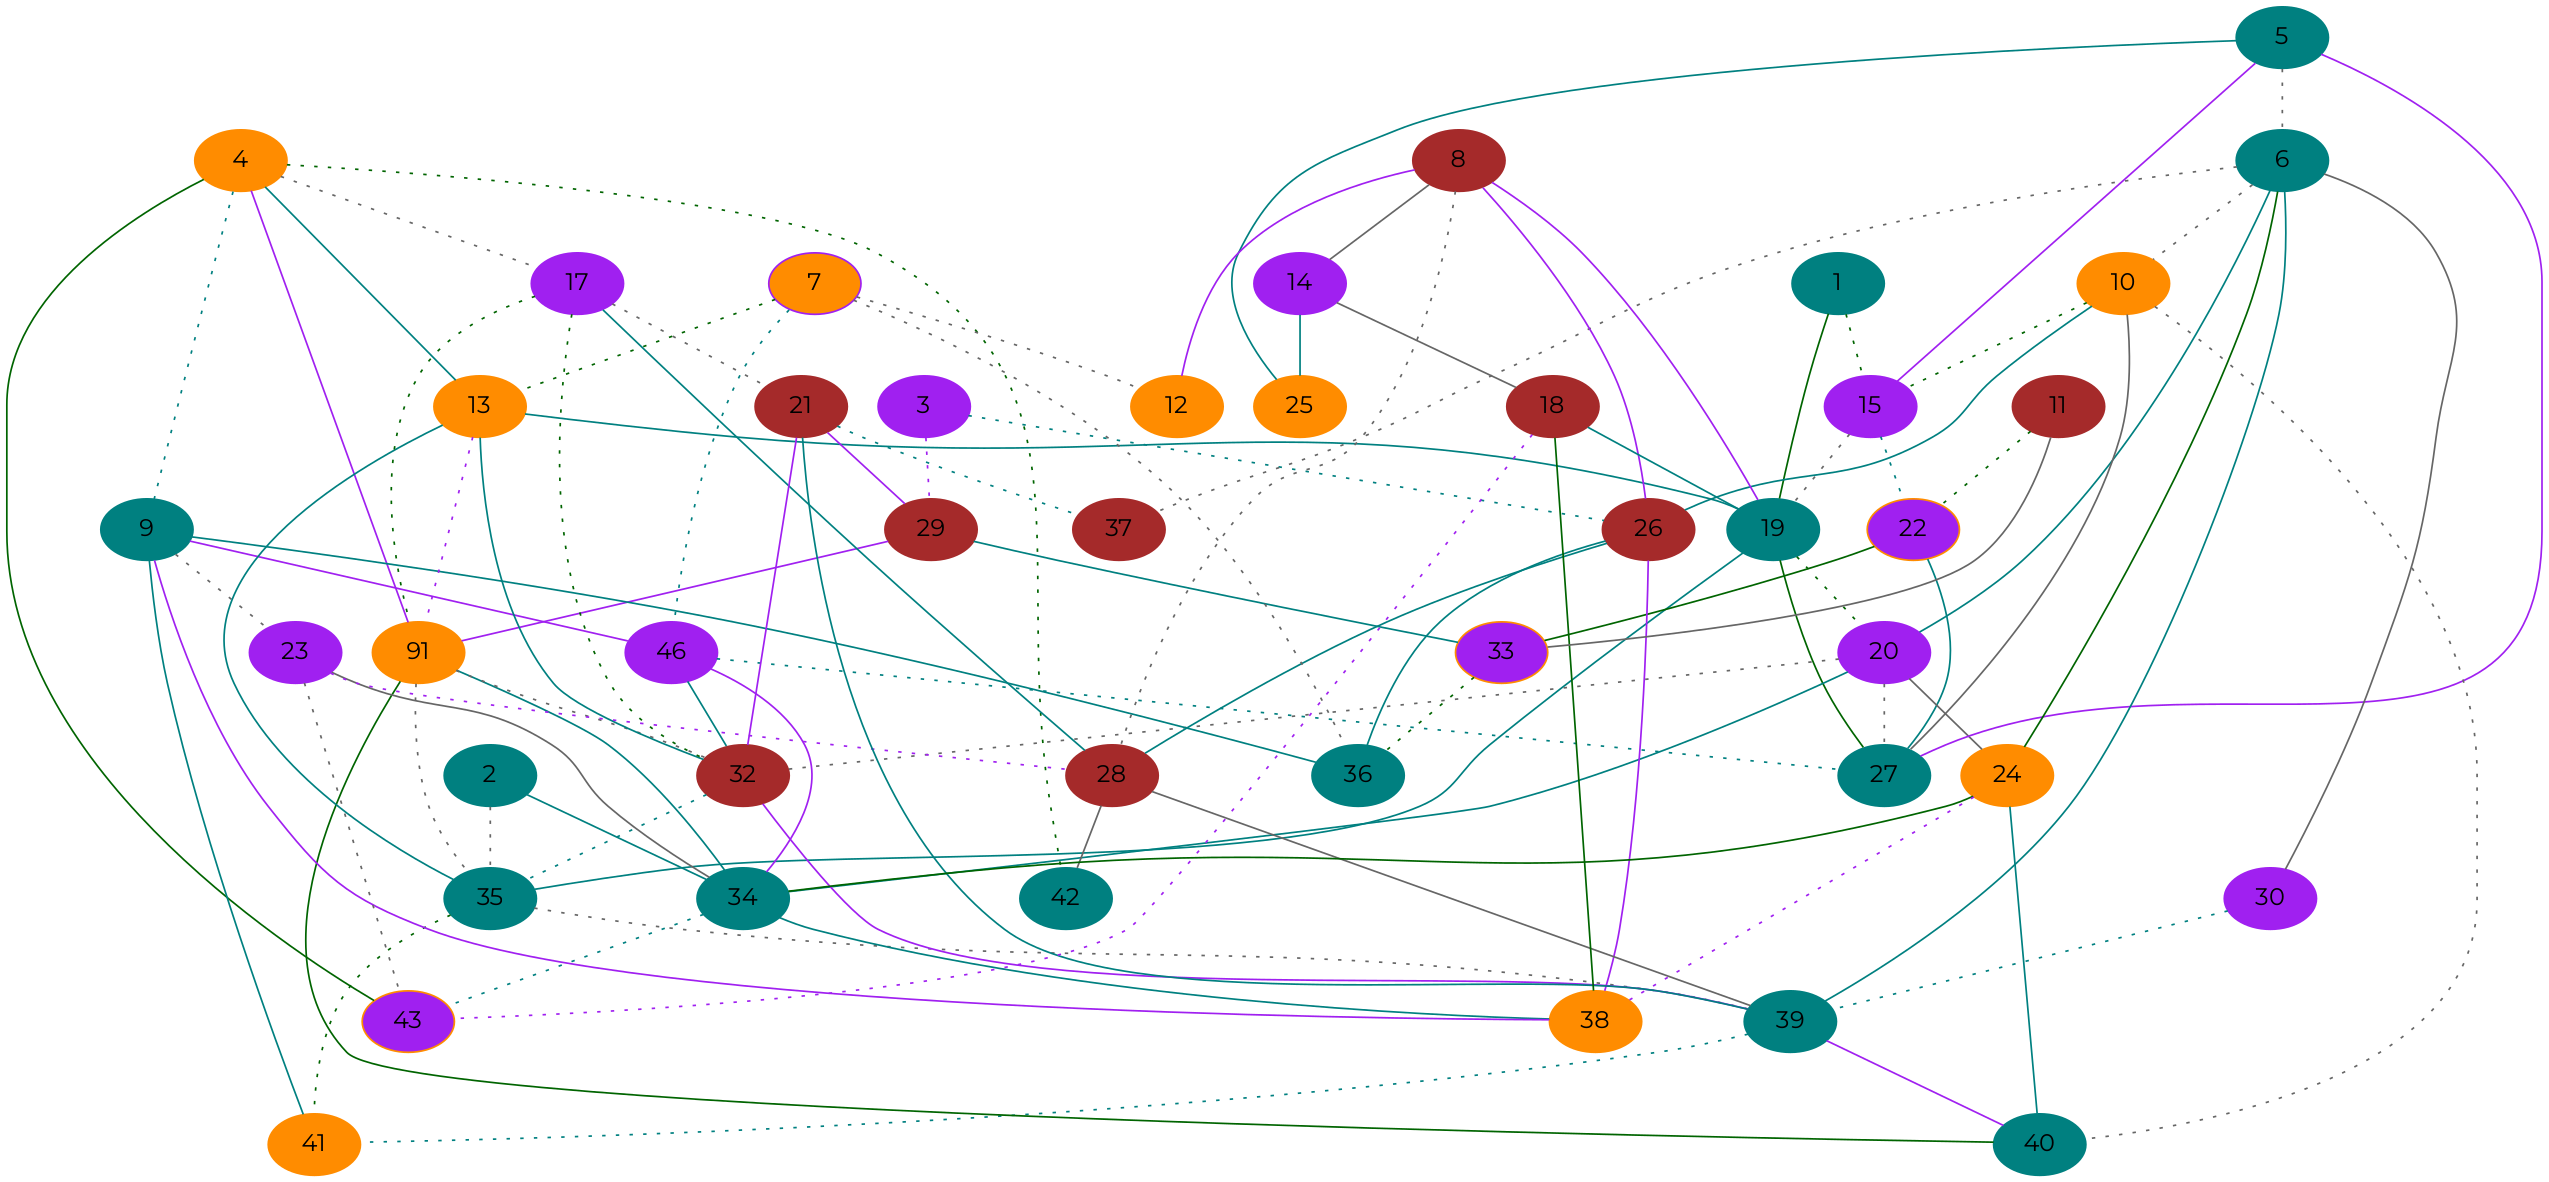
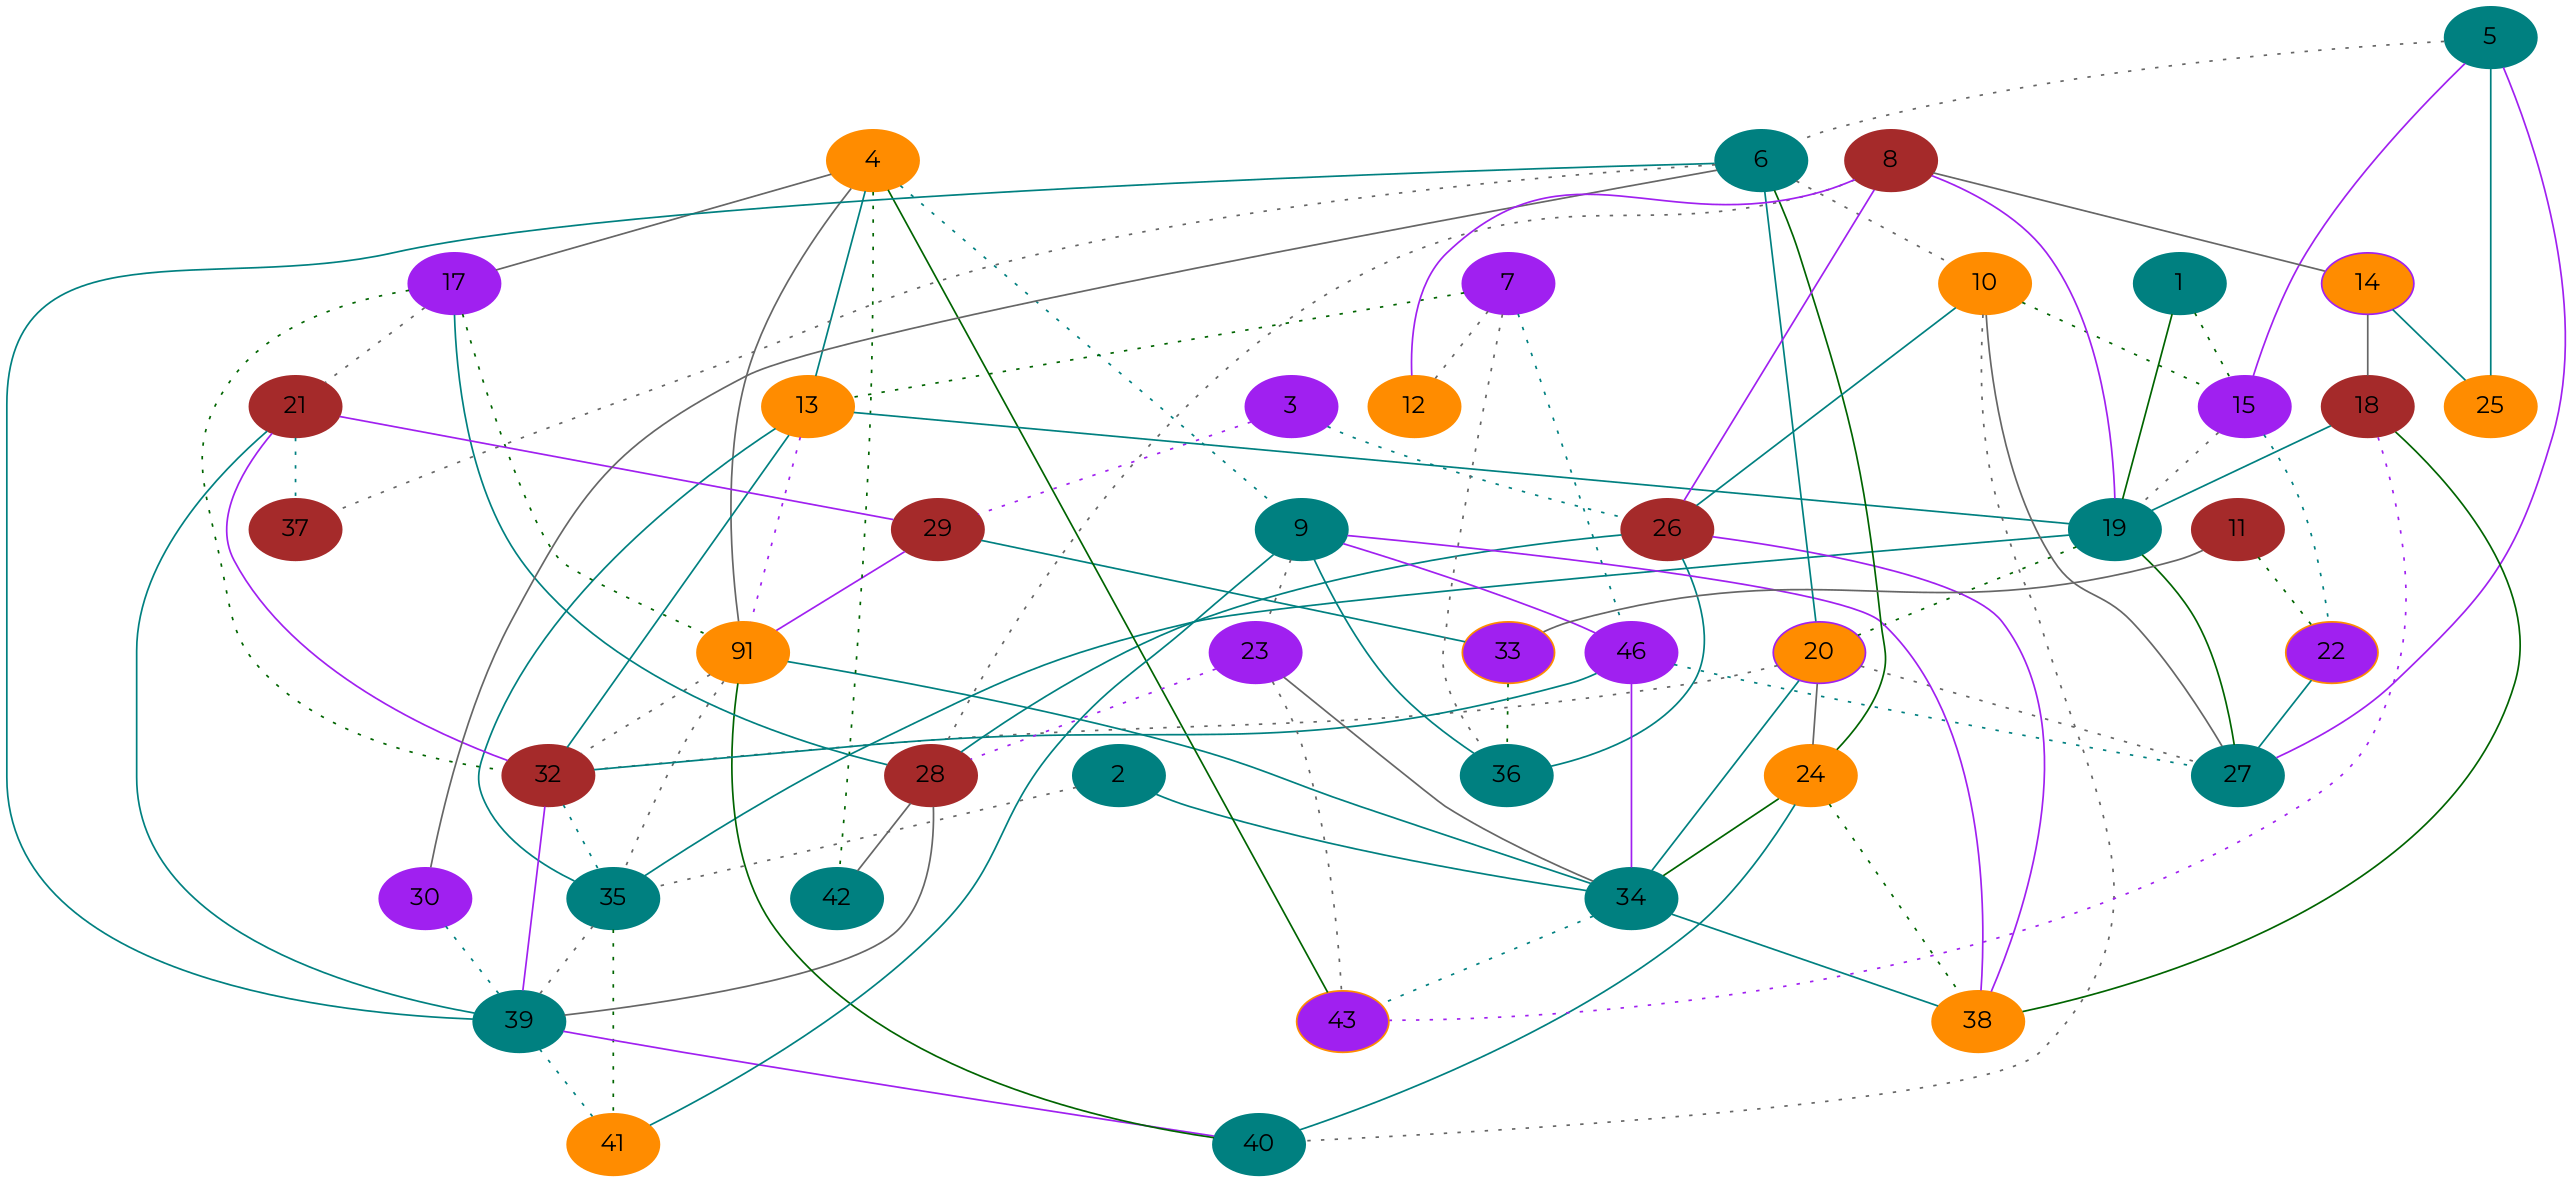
edge "4" -- "17": style dotted -> solid
node "7": fillcolor darkorange -> purple
node "14": fillcolor purple -> darkorange
edge "4" -- "91": color purple -> gray40
edge "22" -- "33": removed
node "20": fillcolor purple -> darkorange
edge "24" -- "38": color purple -> darkgreen
